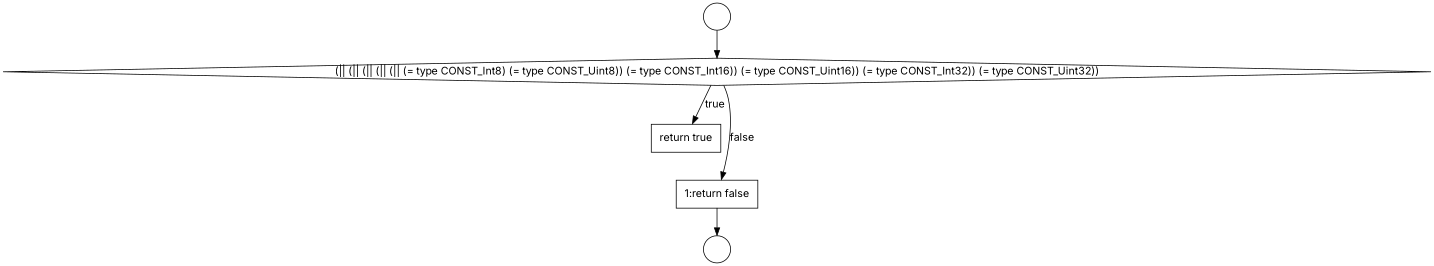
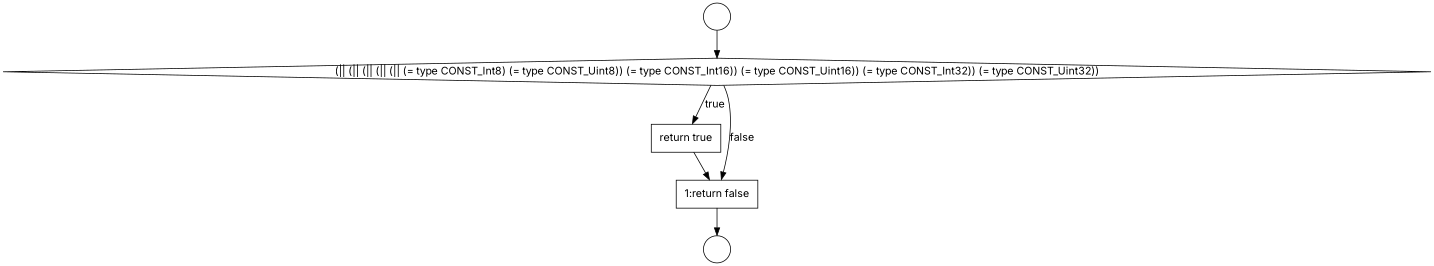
edge "return true" -> "1:return false": added
